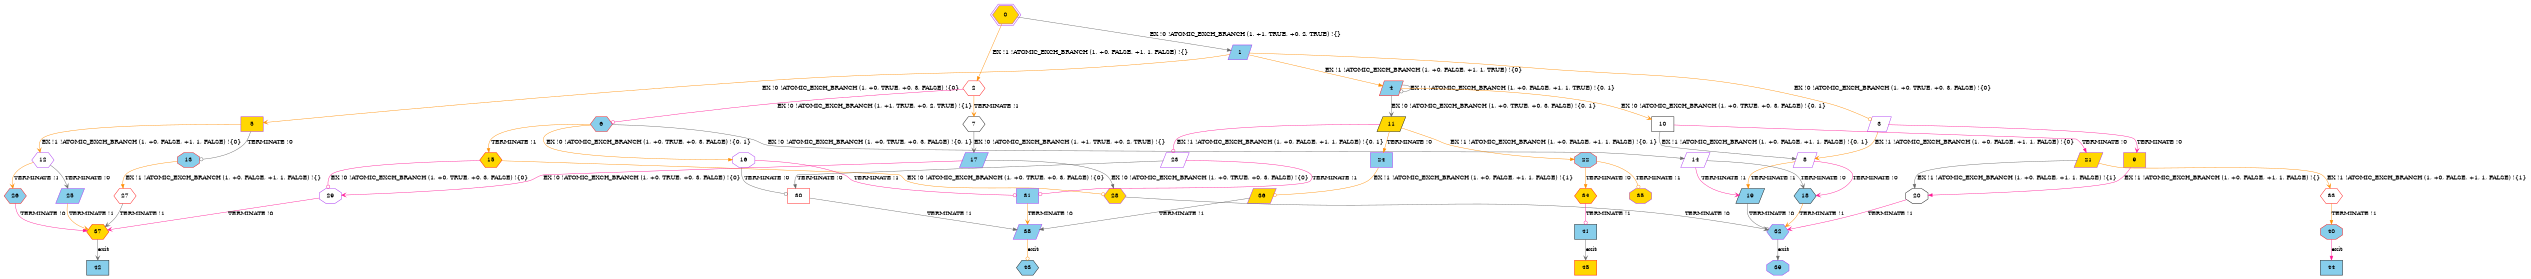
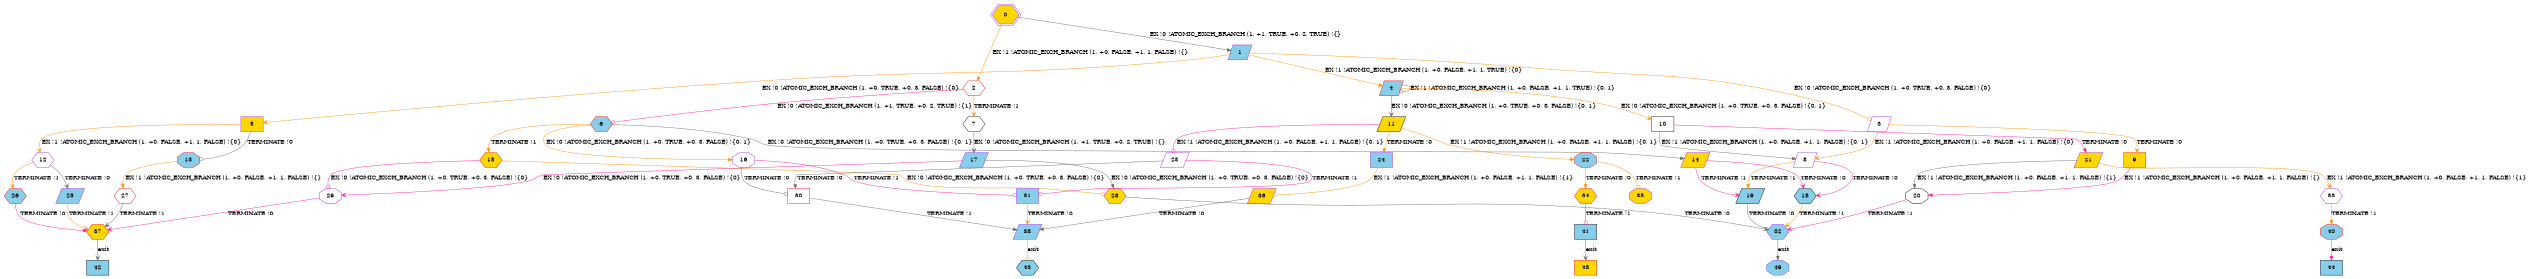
edge "3" -> "9": color deeppink -> darkorange
node "14": fillcolor white -> gold
node "9": color purple -> red
edge "14" -> "18": color gray40 -> deeppink
node "33": color red -> purple
edge "36" -> "38": label "TERMINATE !1" -> "TERMINATE !0"
node "39": label "39" -> "49"
